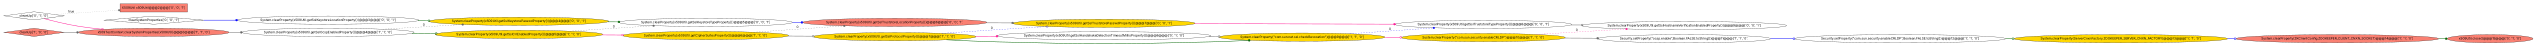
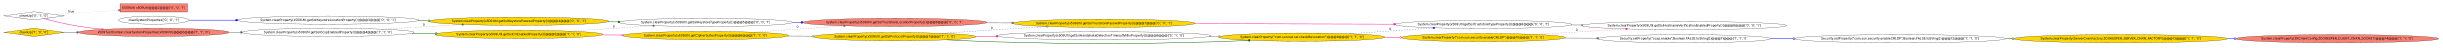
node "clearSystemProperties['0', '0', '1']": shape diamond -> ellipse
node "cleanUp['1', '0', '0']": fillcolor salmon -> gold
node "x509Util.close()@@@15@@@['0', '1', '0']": removed
